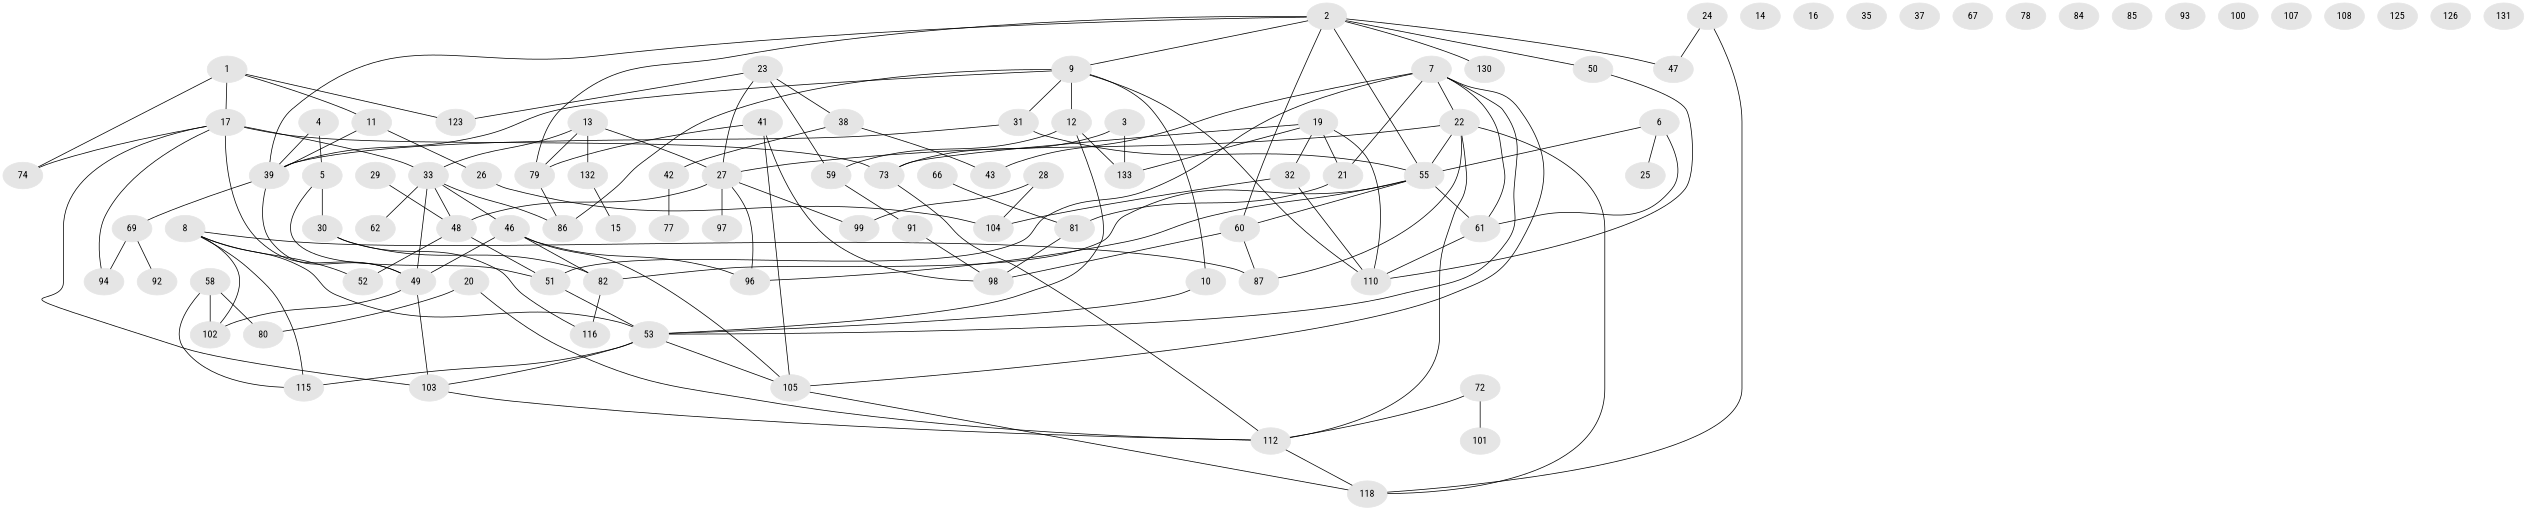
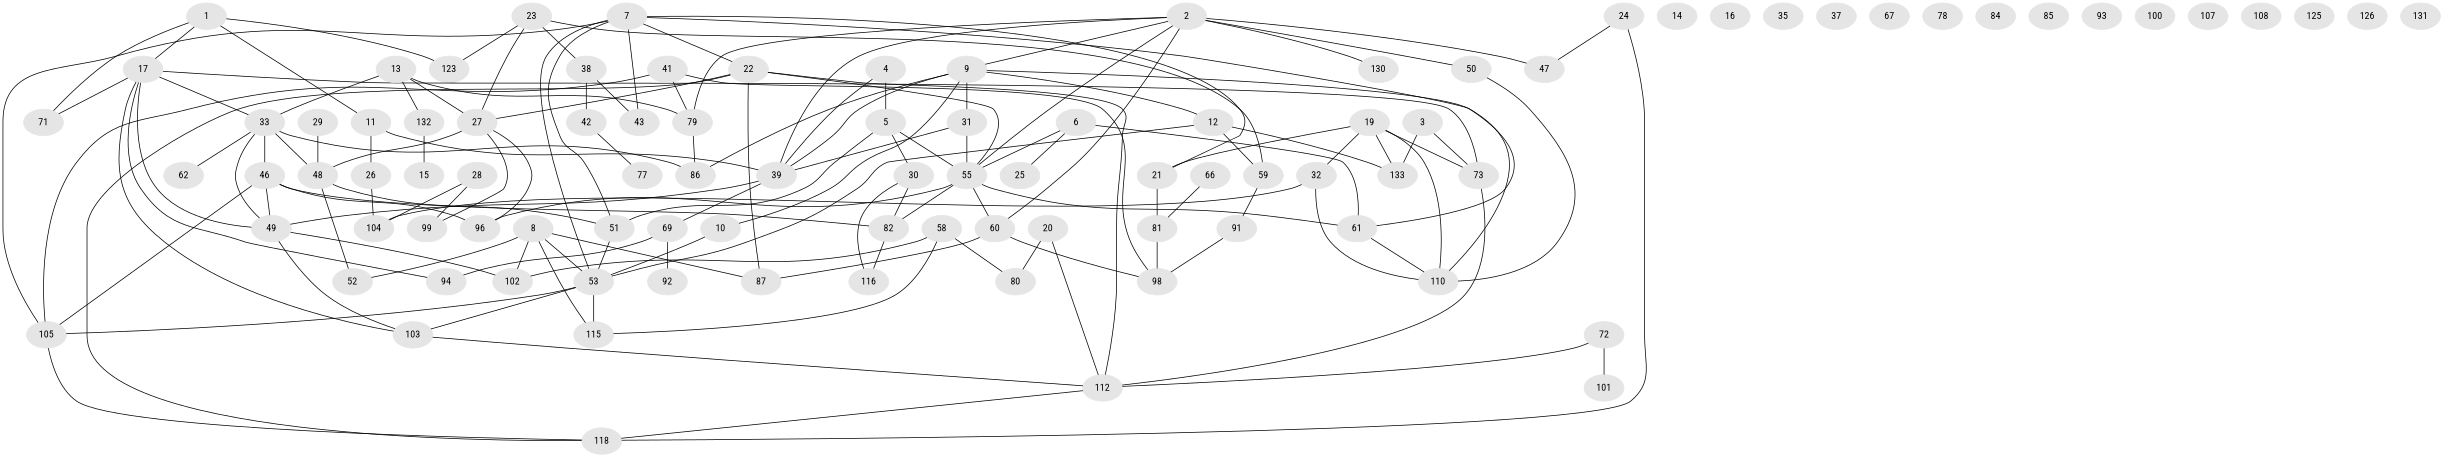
edge "5" -- "55": added
node "74": label "74" -> "71"
node "97": removed
